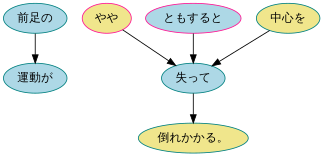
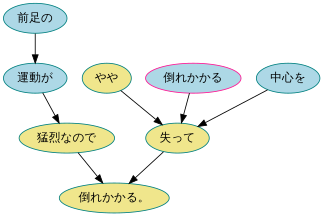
node "やや": color deeppink -> teal
node "ともすると": label "ともすると" -> "倒れかかる"
node "中心を": fillcolor khaki -> lightblue
node "失って": fillcolor lightblue -> khaki
node "猛烈なので": added
